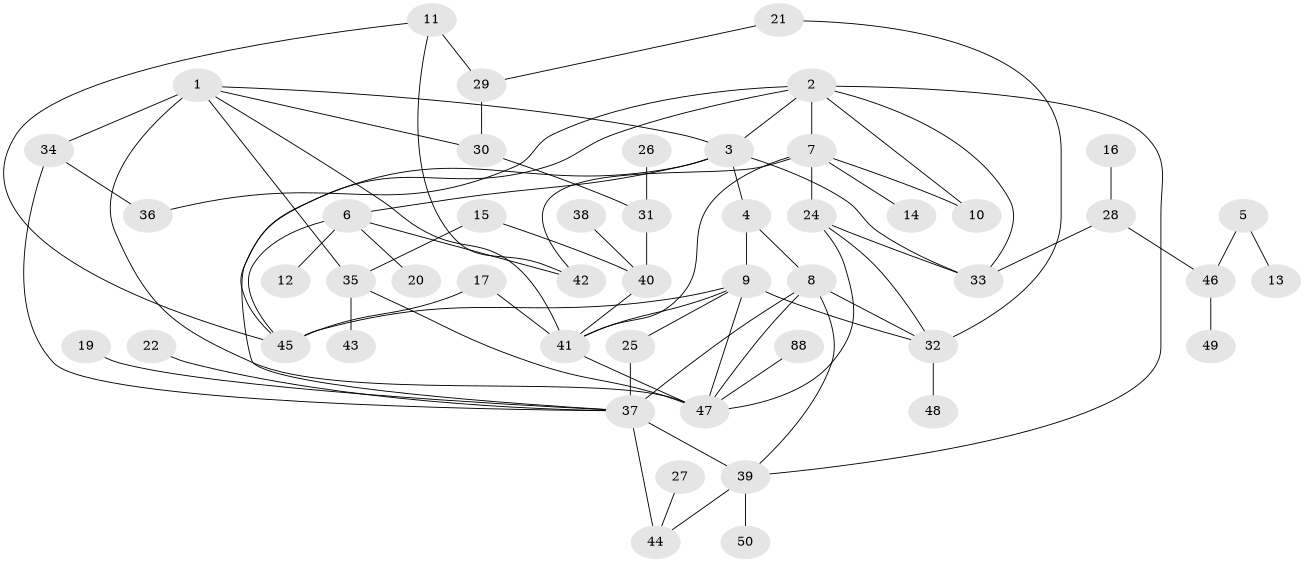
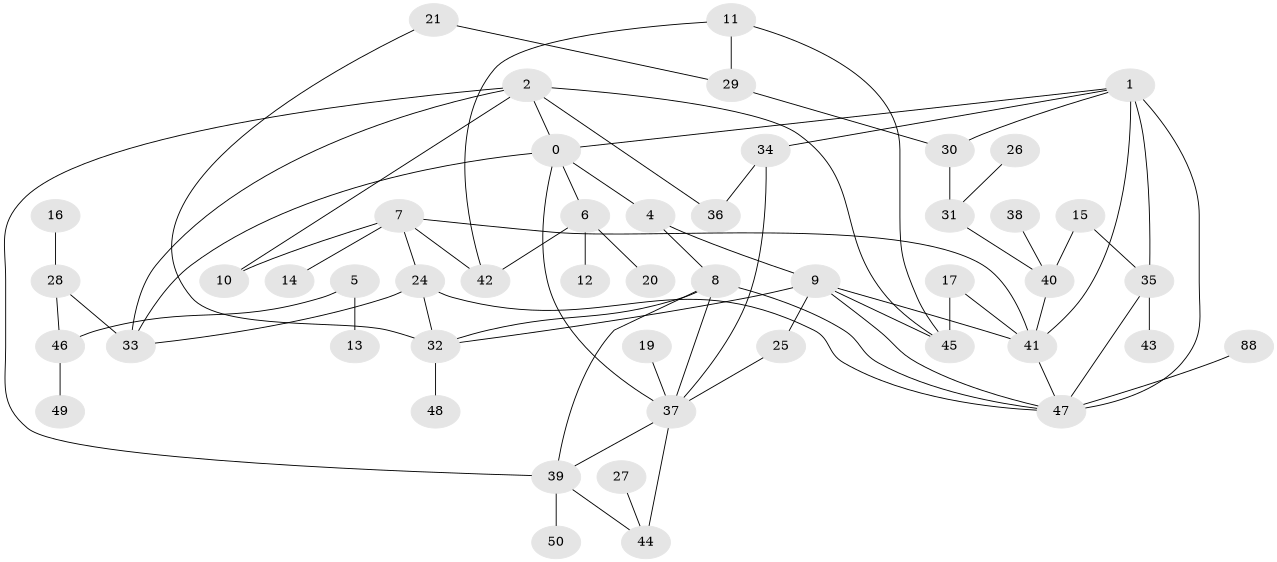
edge "2" -- "7": removed
node "3": label "3" -> "0"
edge "6" -- "45": removed
node "22": removed
